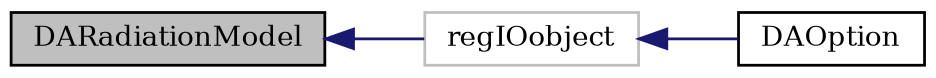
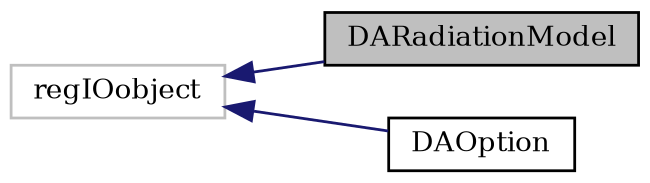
edge "regIOobject" -> "DARadiationModel": reversed
